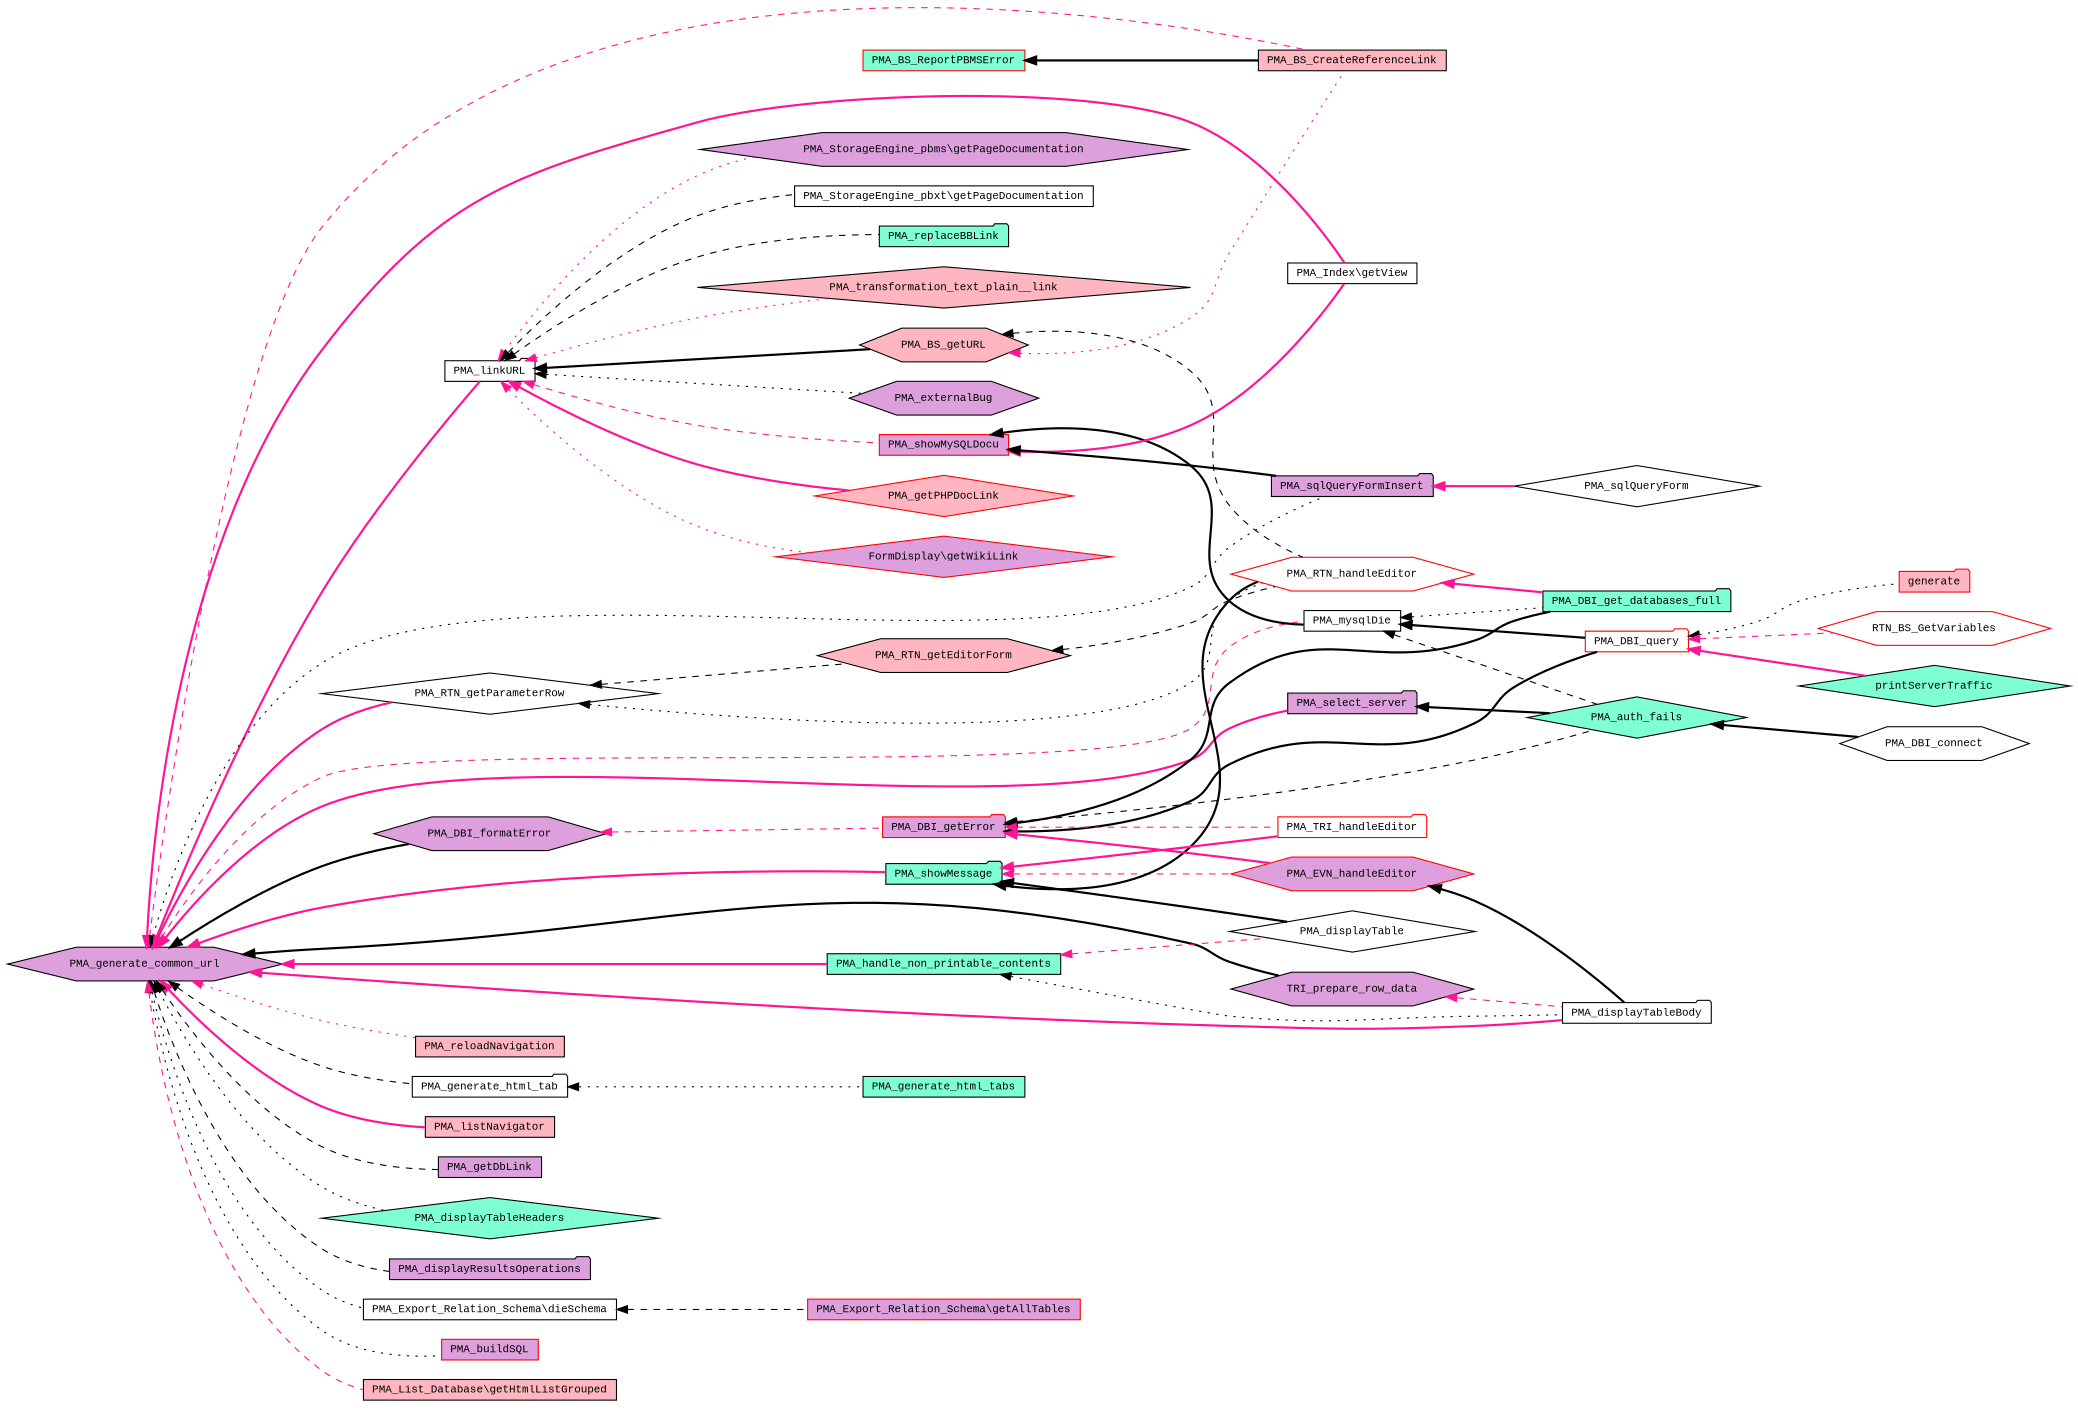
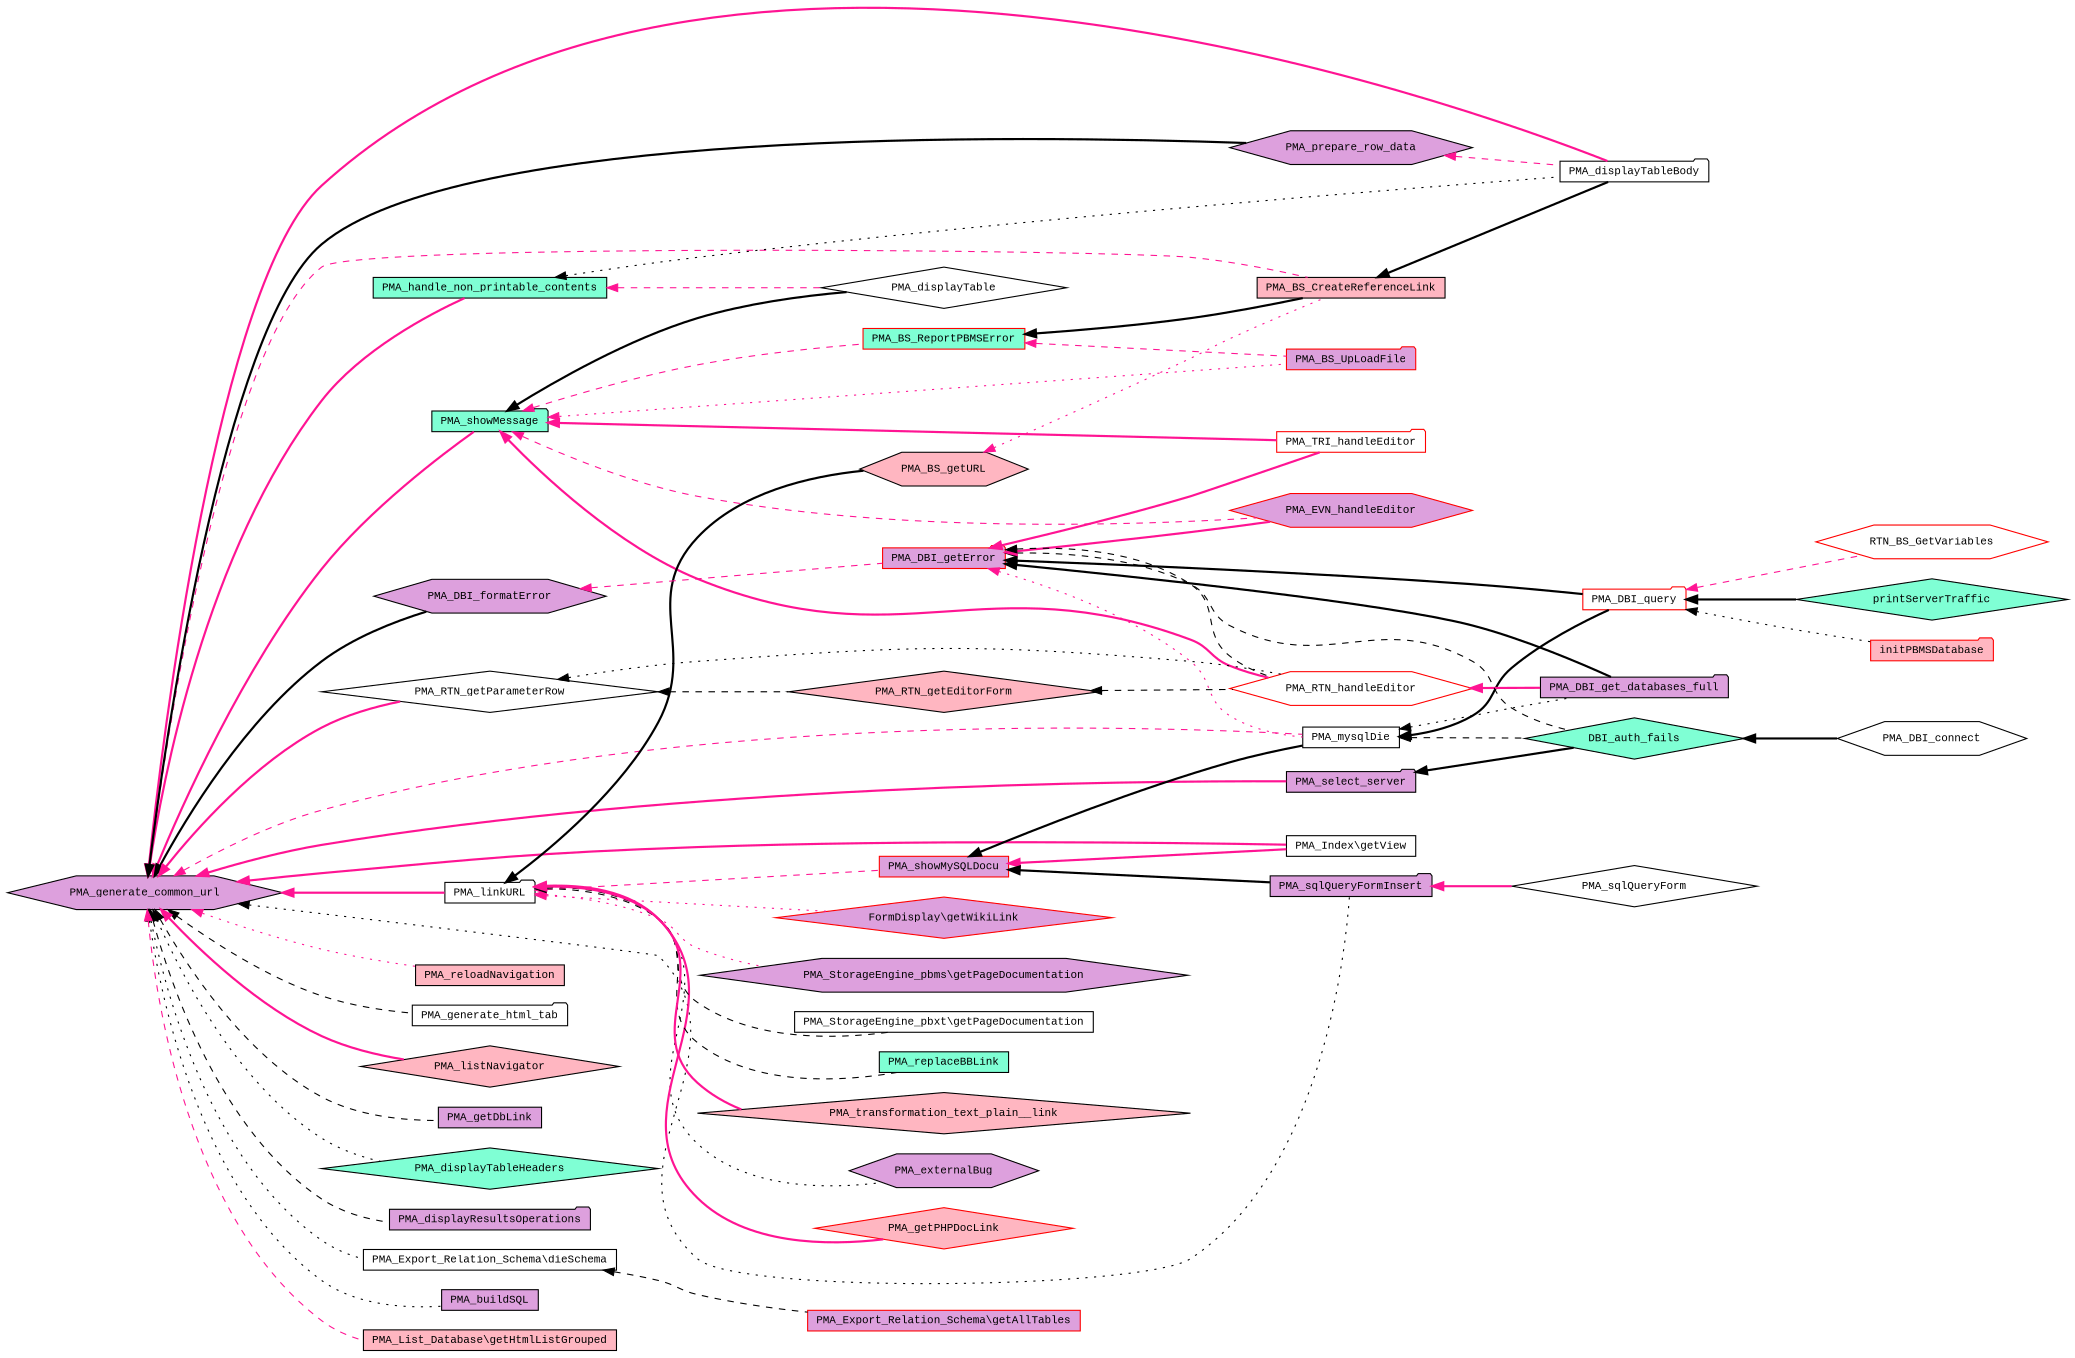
node "PMA_replaceBBLink": shape folder -> box
edge "PMA_transformation_text_plain__link" -> "PMA_linkURL": style dotted -> bold
node "PMA_BS_UpLoadFile": added
edge "PMA_BS_ReportPBMSError" -> "PMA_showMessage": added
edge "PMA_RTN_handleEditor" -> "PMA_BS_getURL": now "PMA_RTN_handleEditor" -> "PMA_DBI_getError"
node "generate": label "generate" -> "initPBMSDatabase"
node "PMA_DBI_get_databases_full": fillcolor aquamarine -> plum
edge "PMA_mysqlDie" -> "PMA_DBI_getError": added
node "PMA_RTN_getEditorForm": shape hexagon -> diamond
edge "printServerTraffic" -> "PMA_DBI_query": color deeppink -> black
node "PMA_auth_fails": label "PMA_auth_fails" -> "DBI_auth_fails"
edge "PMA_RTN_handleEditor" -> "PMA_showMessage": color black -> deeppink
edge "PMA_TRI_handleEditor" -> "PMA_DBI_getError": style dashed -> bold
edge "PMA_displayTableBody" -> "PMA_EVN_handleEditor": now "PMA_displayTableBody" -> "PMA_BS_CreateReferenceLink"
node "TRI_prepare_row_data": label "TRI_prepare_row_data" -> "PMA_prepare_row_data"
node "PMA_generate_html_tabs": removed
node "PMA_listNavigator": shape box -> diamond
node "PMA_buildSQL": color red -> black
